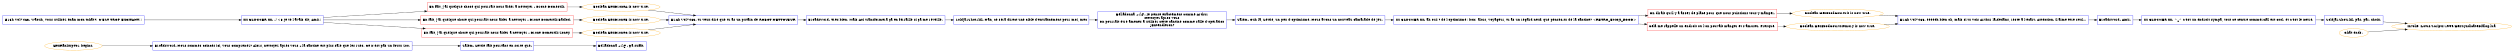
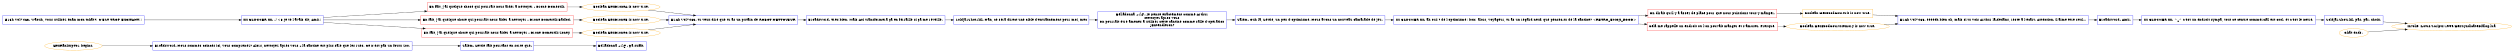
node "Boolean HexFoodCourtSit is now true.": shape ellipse -> box
